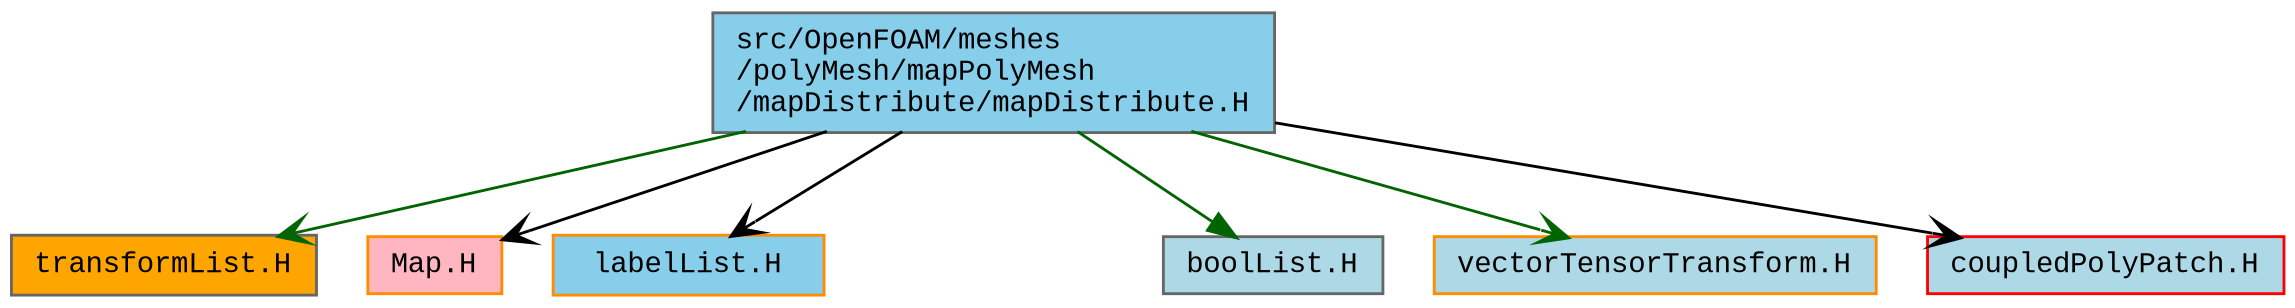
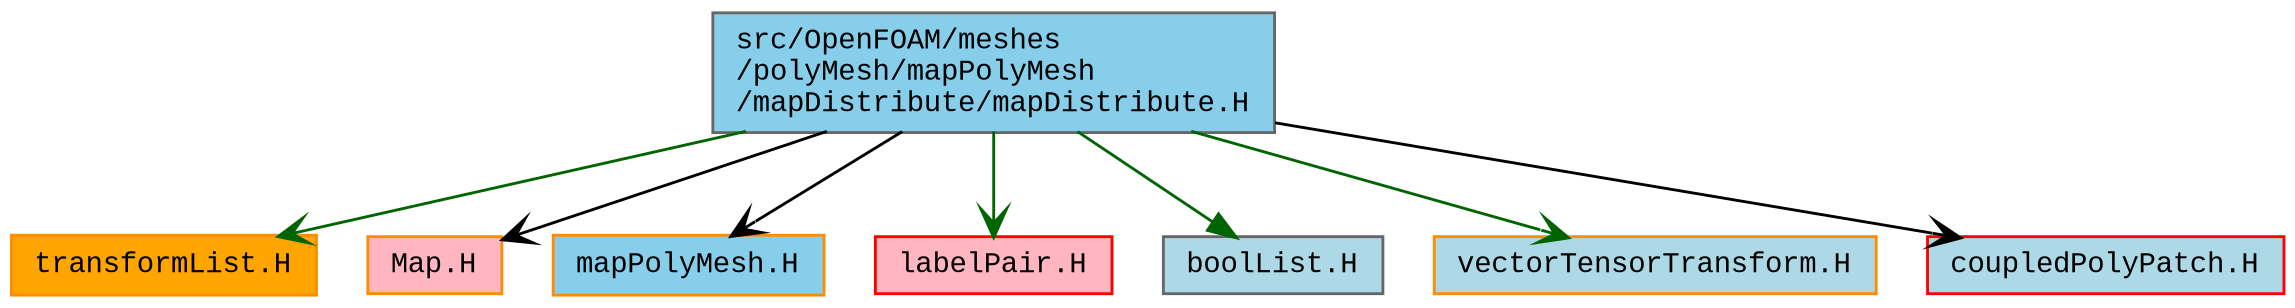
node "transformList.H": color gray40 -> darkorange
node "labelList.H": label "labelList.H" -> "mapPolyMesh.H"
node "labelPair.H": added
